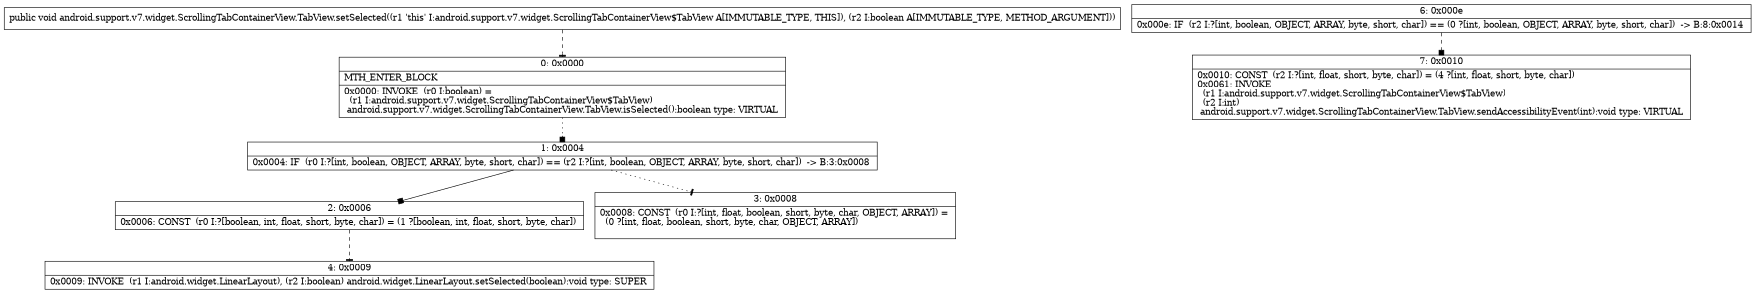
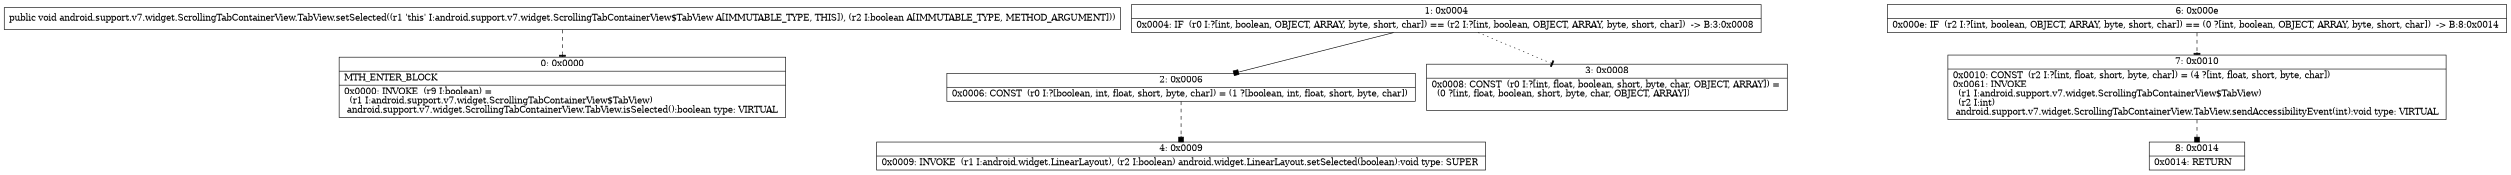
edge "6: 0x000e" -> "7: 0x0010": arrowhead box -> tee
node "0: 0x0000": text "0x0000: INVOKE  (r0 I:boolean) =" -> "0x0000: INVOKE  (r9 I:boolean) ="
edge "0: 0x0000" -> "1: 0x0004": removed
node "8: 0x0014": added
edge "2: 0x0006" -> "4: 0x0009": arrowhead tee -> box
